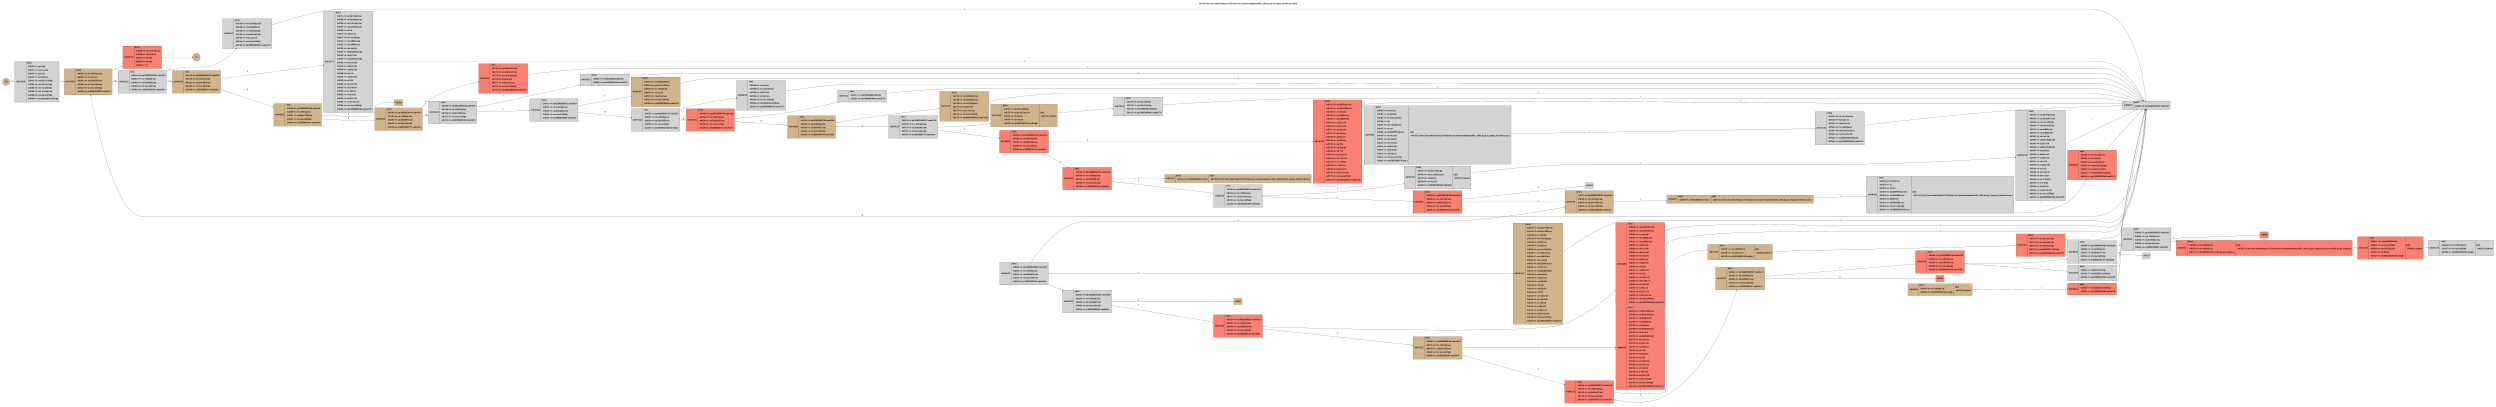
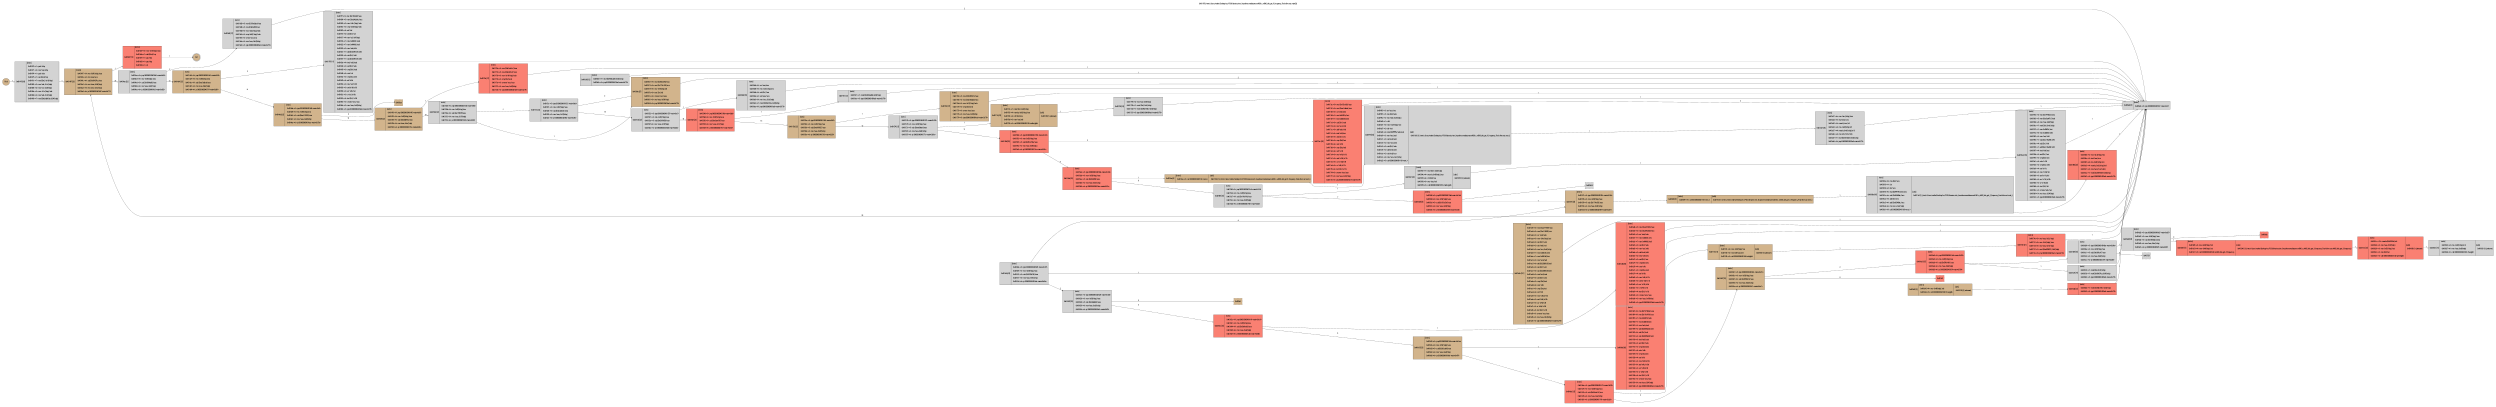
edge "0x401506 [22]" -> "0x401b03 [12]": now "0x401506 [22]" -> "0x40186e [27]"
